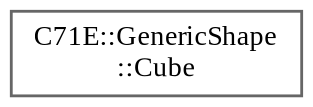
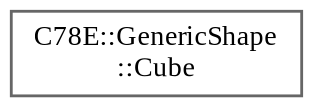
node "C71E::GenericShape ::Cube": label "C71E::GenericShape ::Cube" -> "C78E::GenericShape ::Cube"
